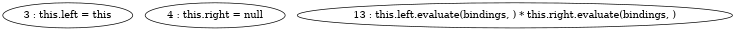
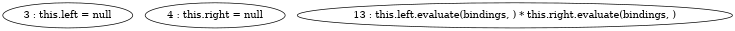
node "3 : this.left = this": label "3 : this.left = this" -> "3 : this.left = null"
